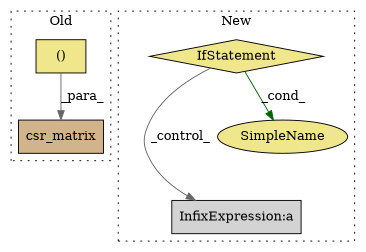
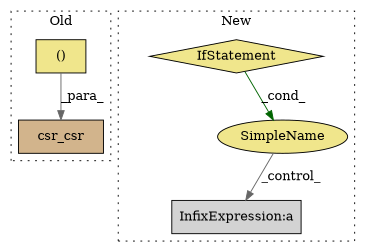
edge "IfStatement" -> "InfixExpression:a": now "SimpleName" -> "InfixExpression:a"
node "csr_matrix": label "csr_matrix" -> "csr_csr"
